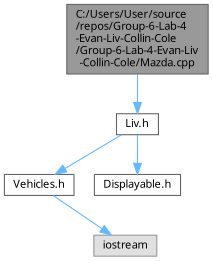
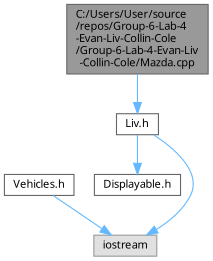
edge "Liv.h" -> "Vehicles.h": now "Liv.h" -> "iostream"
